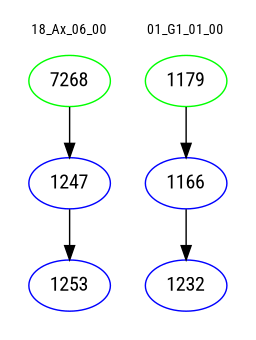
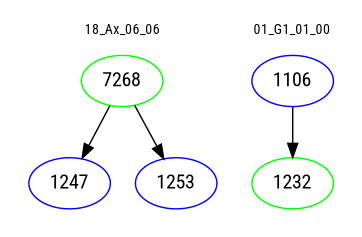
cluster "18_Ax_06_00": label "18_Ax_06_00" -> "18_Ax_06_06"
node "1179": removed
node "1166": label "1166" -> "1106"
edge "1247" -> "1253": now "7268" -> "1253"
node "1232": color blue -> green
